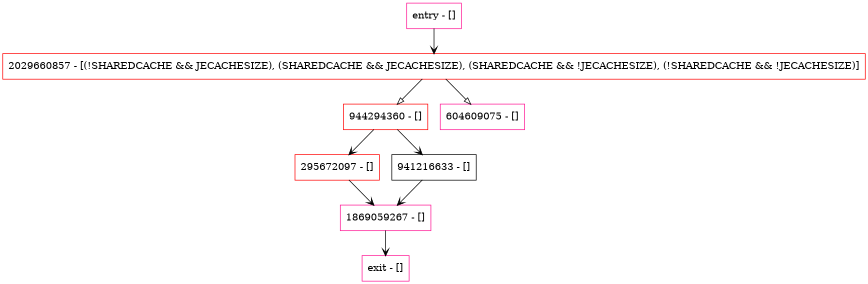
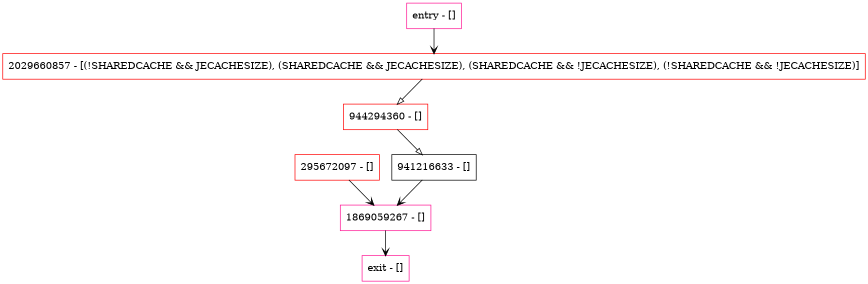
node "604609075 - []": removed
edge "944294360 - []" -> "295672097 - []": removed
edge "944294360 - []" -> "941216633 - []": arrowhead vee -> onormal
